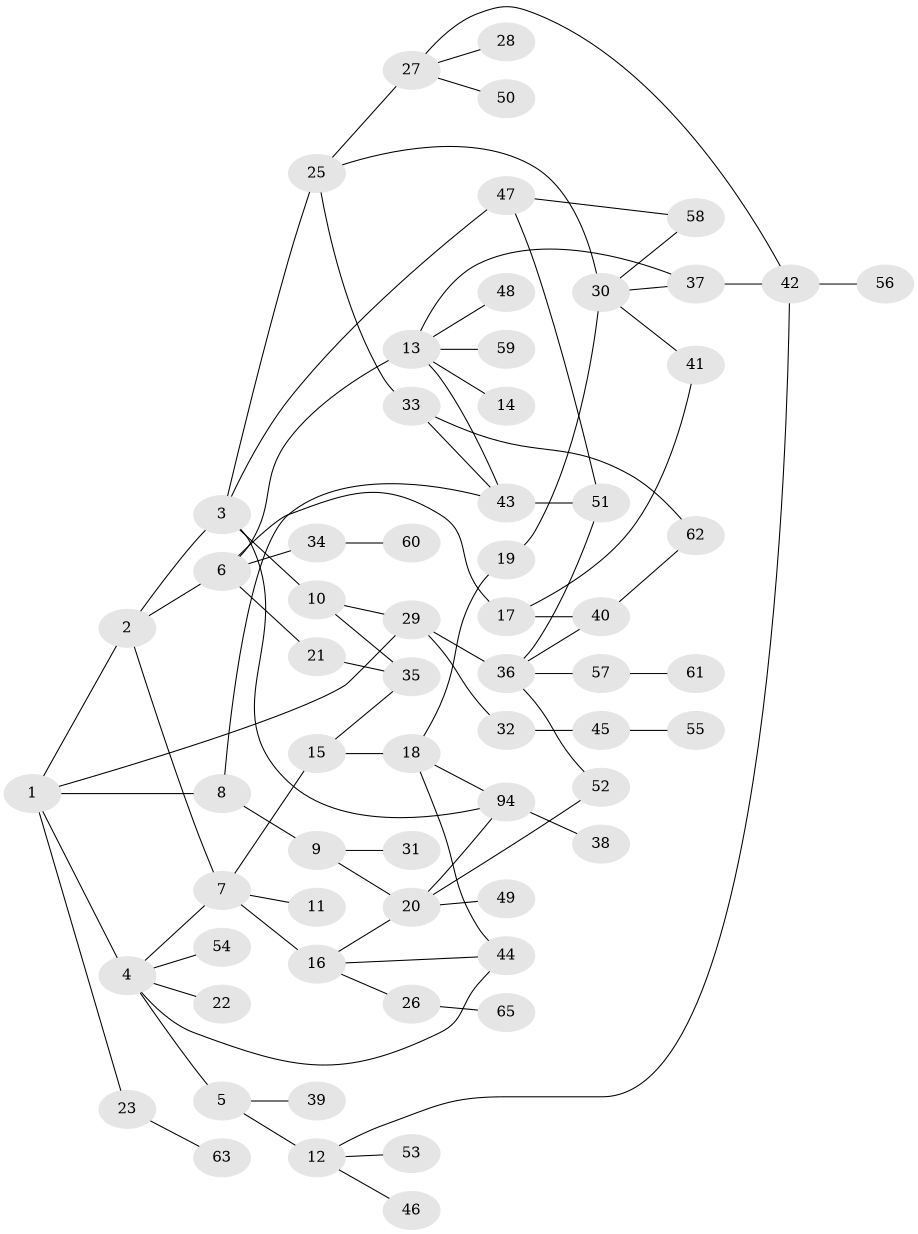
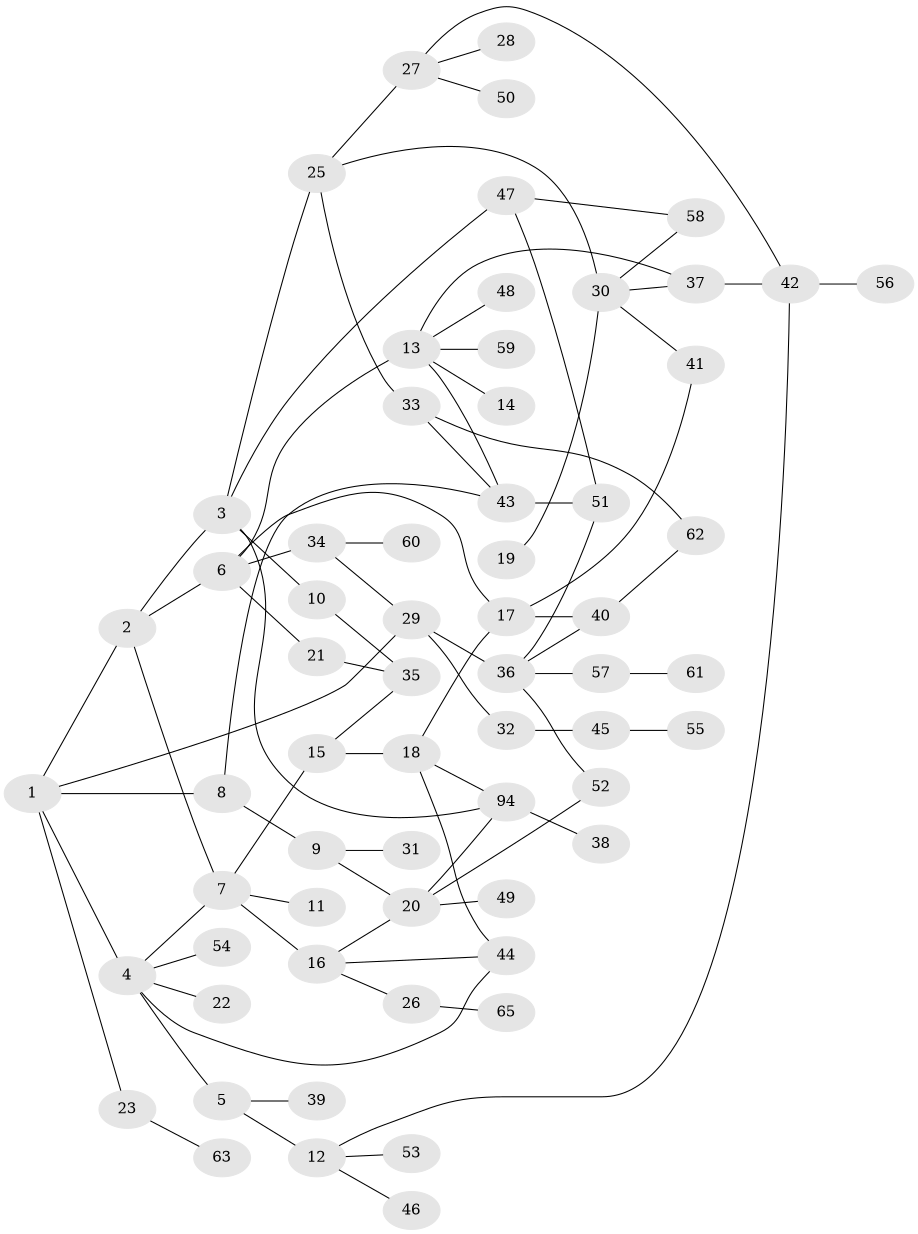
edge "10" -- "29": now "34" -- "29"
edge "19" -- "18": now "17" -- "18"
